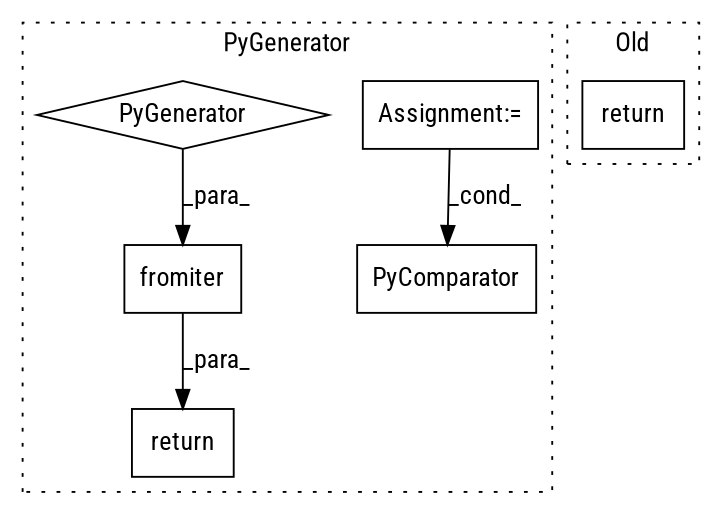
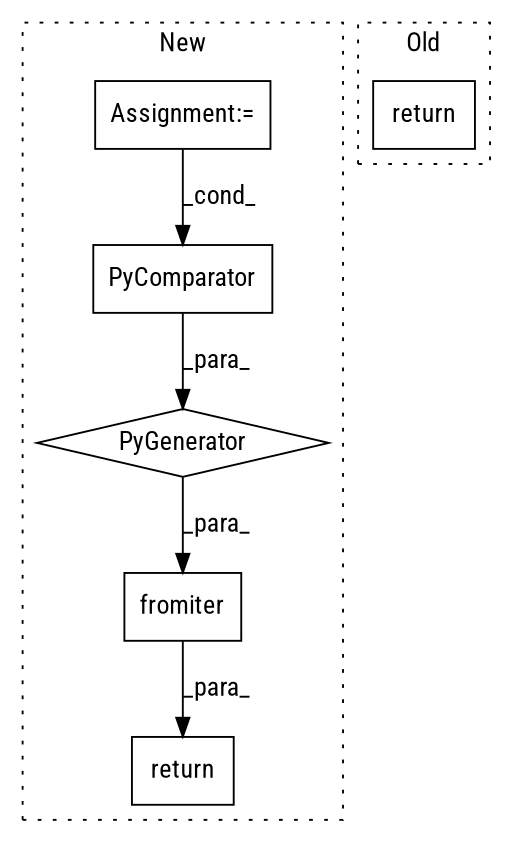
cluster "PyGenerator": label "PyGenerator" -> "New"
edge "PyComparator" -> "PyGenerator": added, label "_para_"
